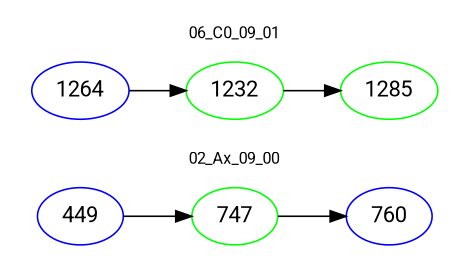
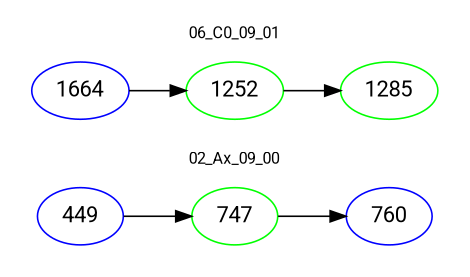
node "1264": label "1264" -> "1664"
node "1232": label "1232" -> "1252"
